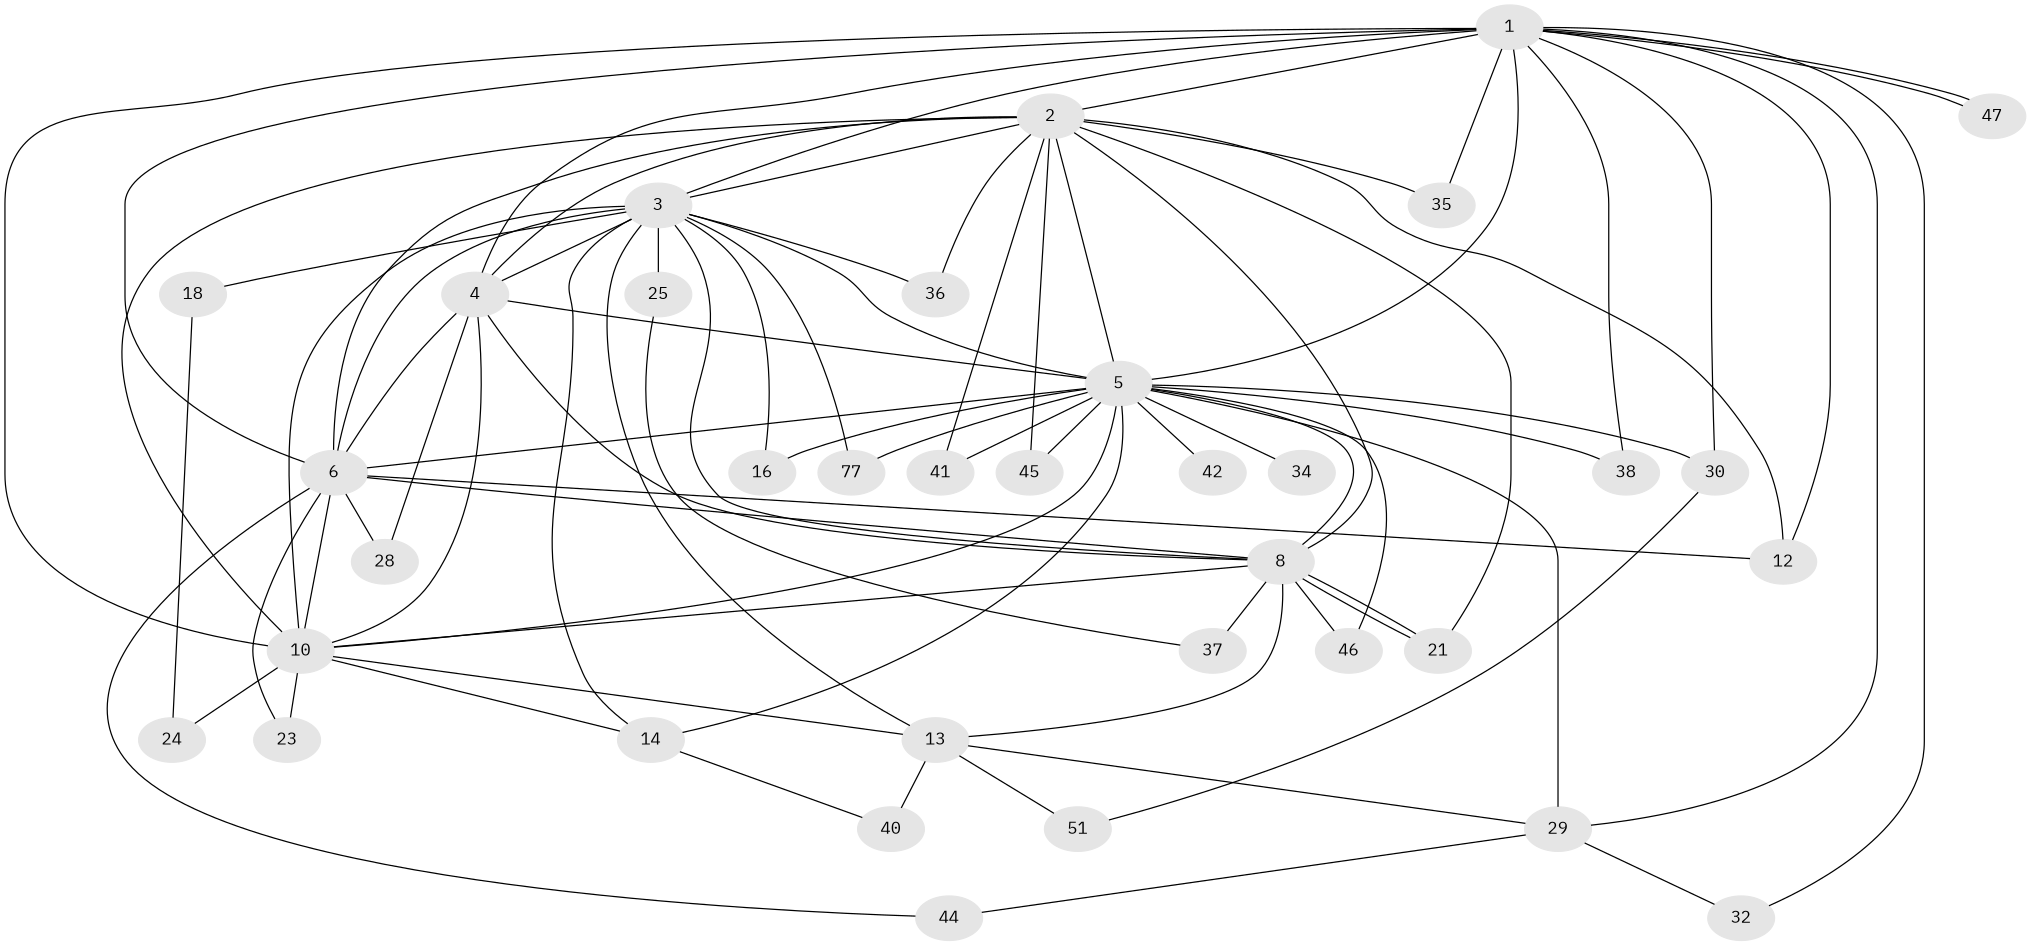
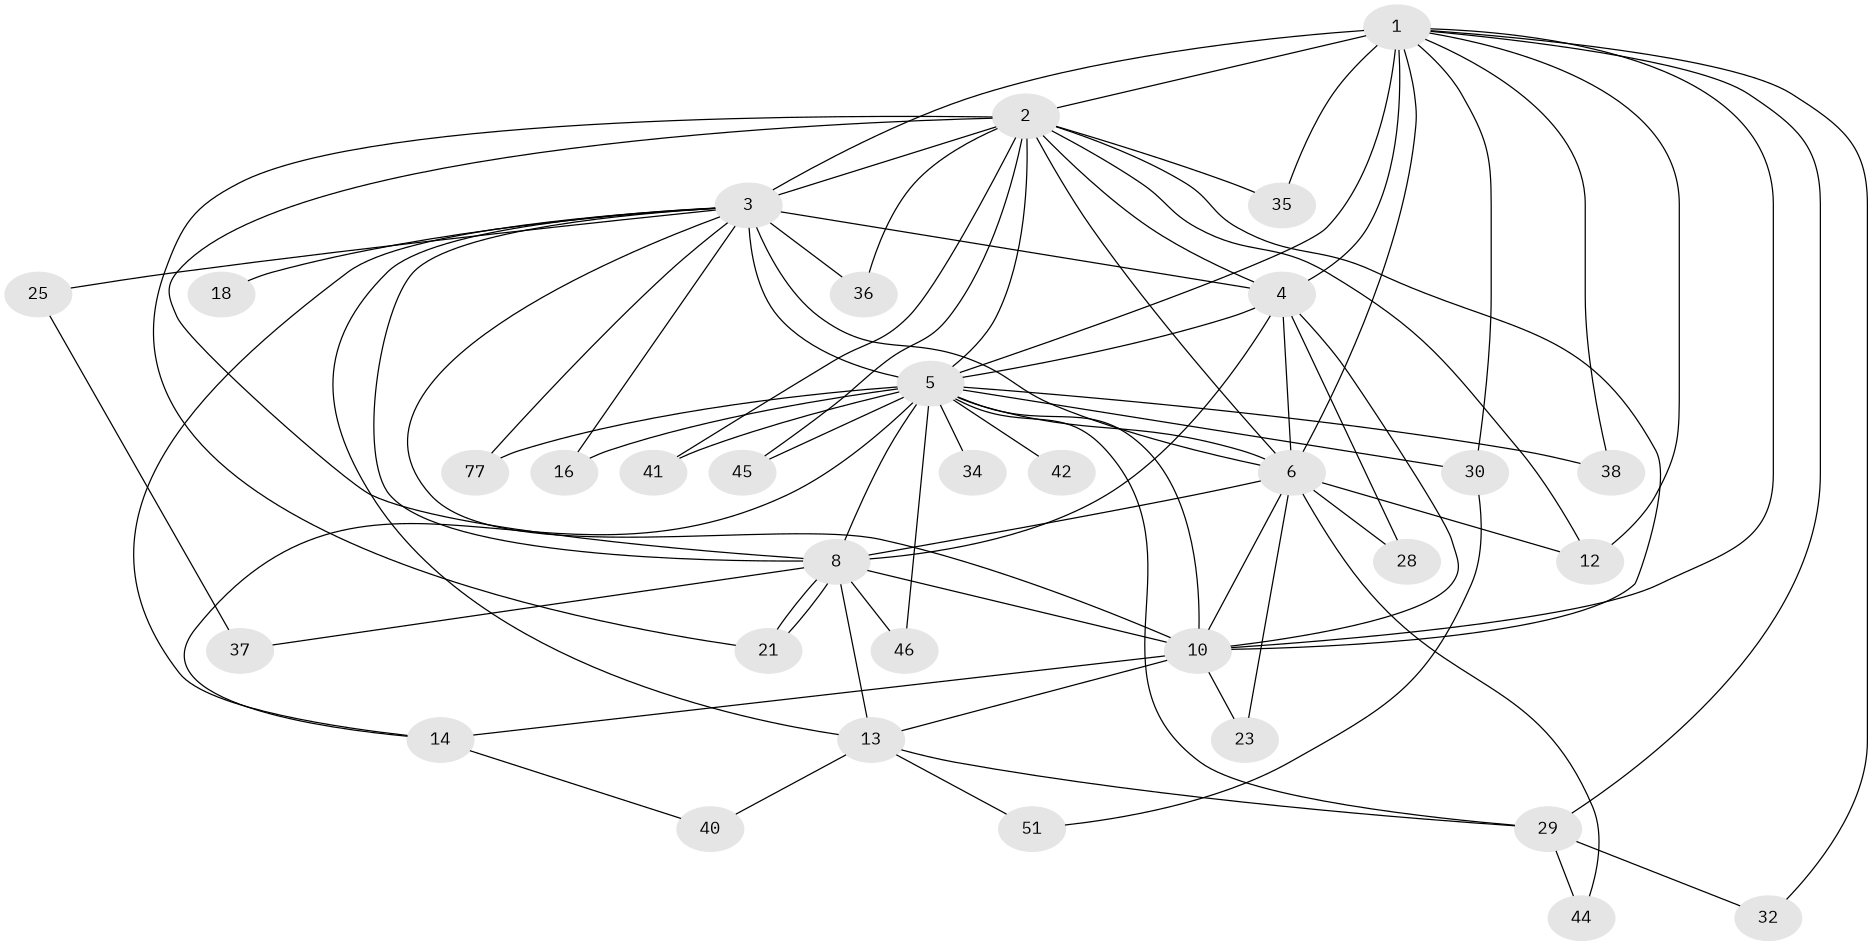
node "47": removed
node "24": removed
